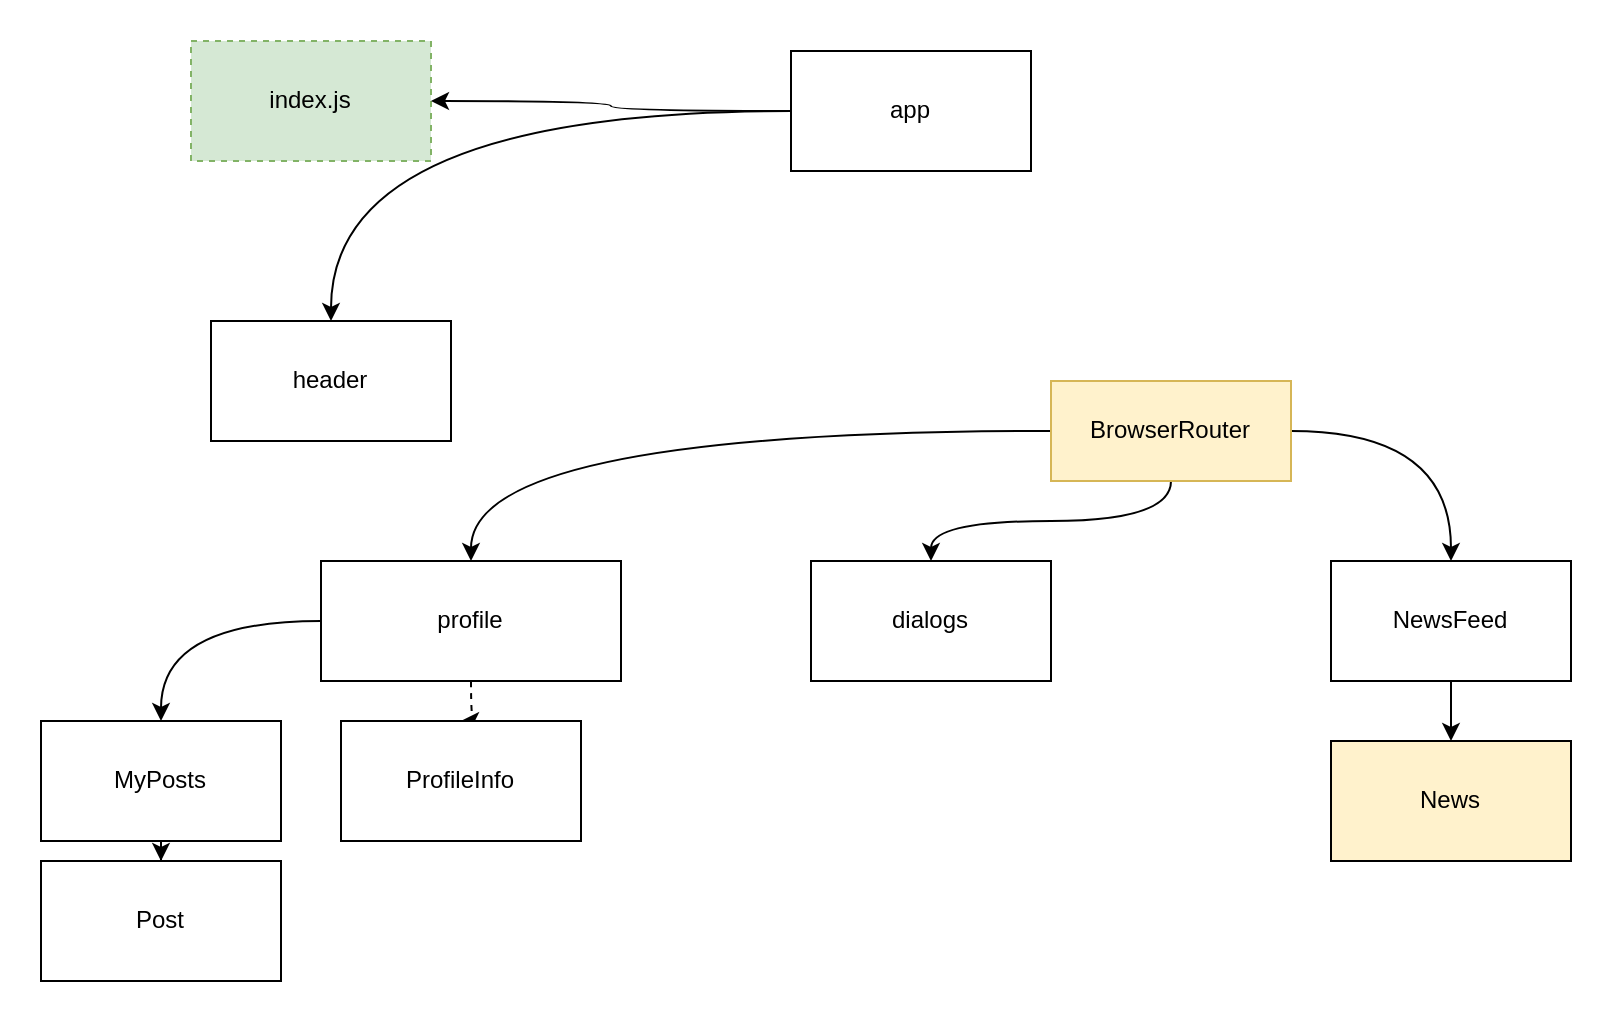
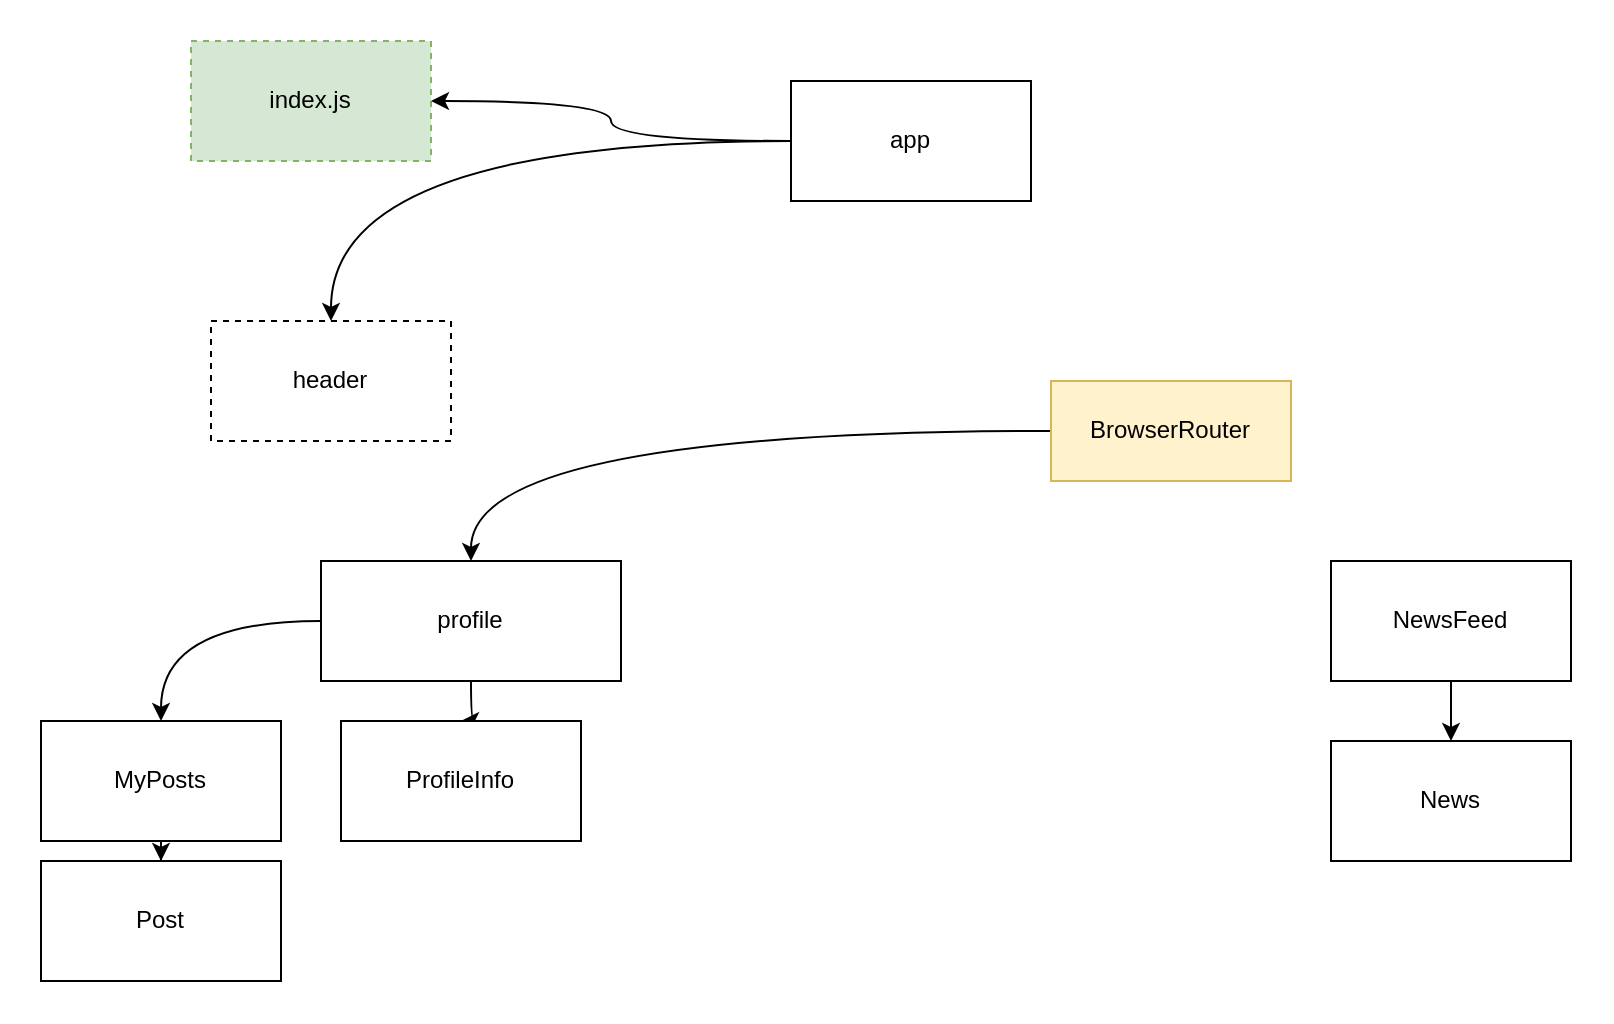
node "app": moved (911, 111) -> (911, 141)
node "header": style solid -> dashed
edge "BrowserRouter" -> "NewsFeed": removed
edge "BrowserRouter" -> "dialogs": removed
node "dialogs": removed
edge "profile" -> "ProfileInfo": style dashed -> solid
node "News": fillcolor #fff2cc -> #ffffff
